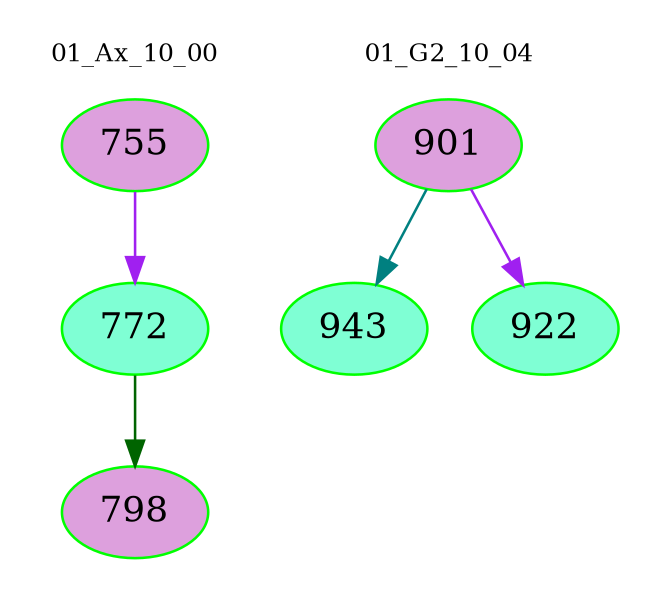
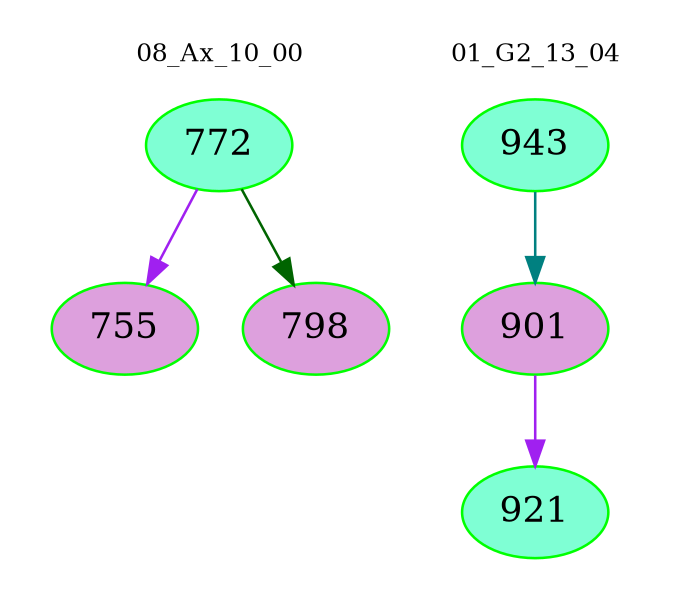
cluster "01_Ax_10_00": label "01_Ax_10_00" -> "08_Ax_10_00"
cluster "01_G2_10_04": label "01_G2_10_04" -> "01_G2_13_04"
edge "755" -> "772": reversed
edge "901" -> "943": reversed
node "922": label "922" -> "921"
